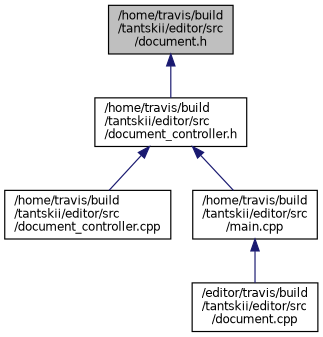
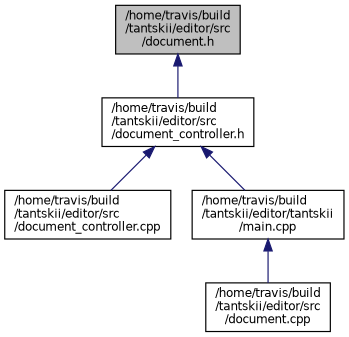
node "/home/travis/build /tantskii/editor/src /main.cpp": label "/home/travis/build /tantskii/editor/src /main.cpp" -> "/home/travis/build /tantskii/editor/tantskii /main.cpp"
node "/editor/travis/build /tantskii/editor/src /document.cpp": label "/editor/travis/build /tantskii/editor/src /document.cpp" -> "/home/travis/build /tantskii/editor/src /document.cpp"
